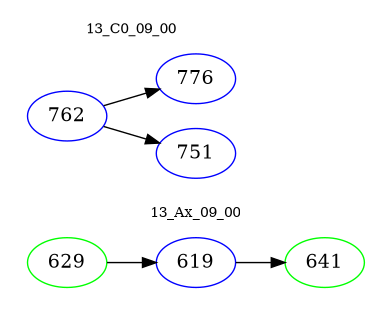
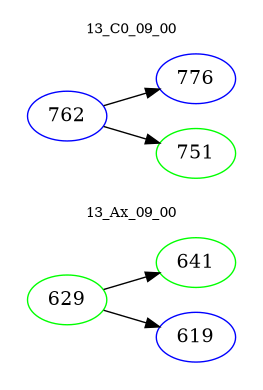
node "751": color blue -> green
edge "619" -> "641": now "629" -> "641"
